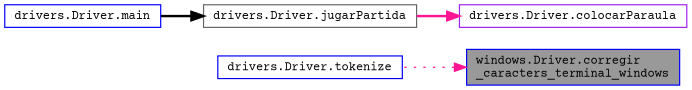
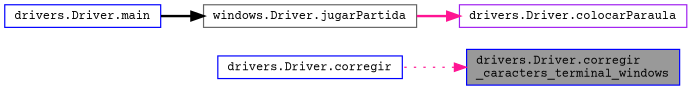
node "drivers.Driver.jugarPartida": label "drivers.Driver.jugarPartida" -> "windows.Driver.jugarPartida"
node "drivers.Driver.tokenize": label "drivers.Driver.tokenize" -> "drivers.Driver.corregir"
node "windows.Driver.corregir _caracters_terminal_windows": label "windows.Driver.corregir _caracters_terminal_windows" -> "drivers.Driver.corregir _caracters_terminal_windows"
